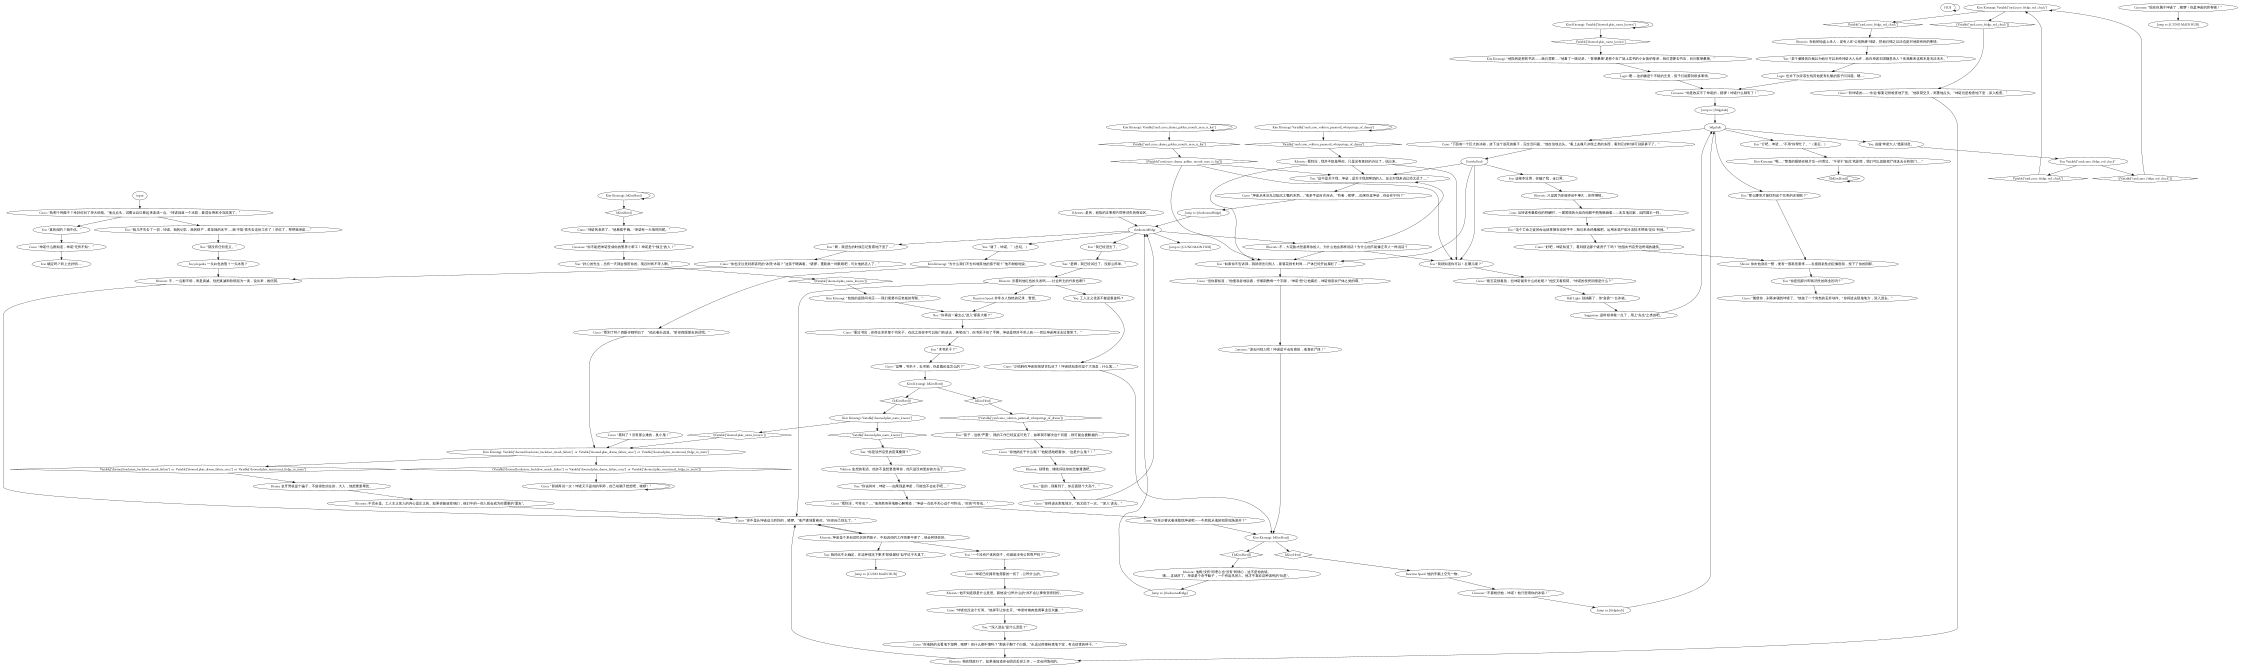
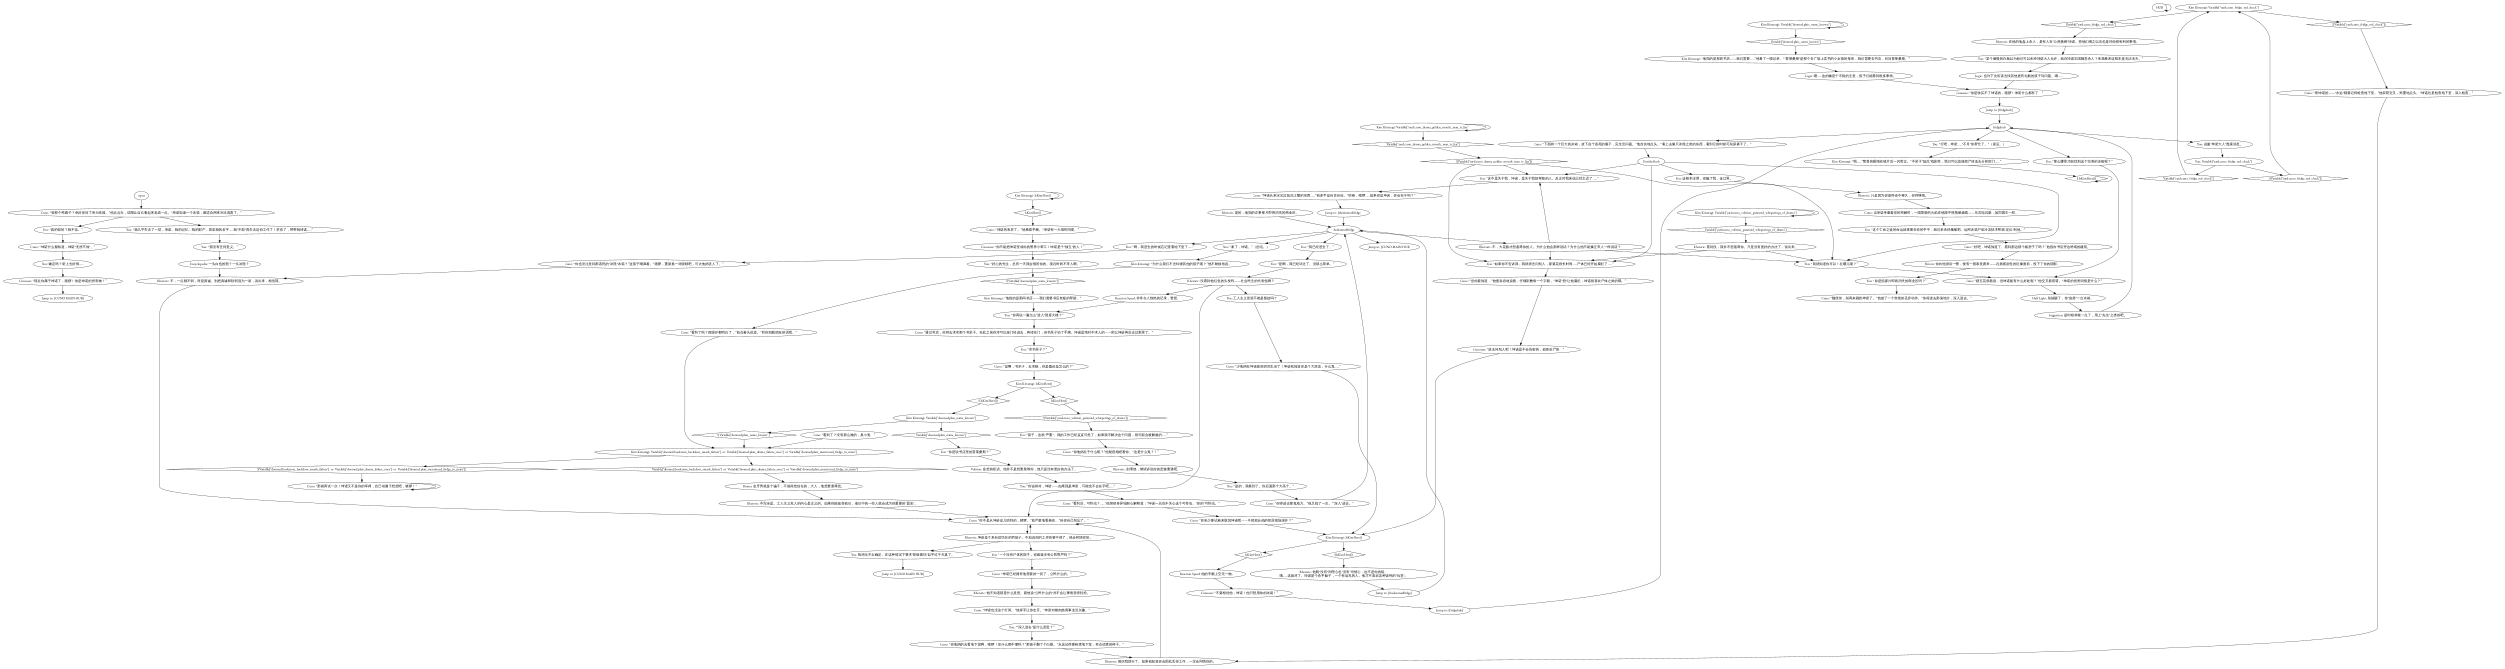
edge "Rhetoric: 看到没，我并不想羞辱你。只是没有更好的办法了，说出来。" -> "You: “这不是关于我，坤诺，是关于我想帮助的人。反正对我来说已经太迟了……”": removed
edge "You: “那么哪里才能找到这个完美的冰箱呢？”" -> "Shivers: 你向他身后一瞥，便有一股寒意袭来——在摇摇欲坠的巨像面前，投下了你的阴影。": now "You: “那么哪里才能找到这个完美的冰箱呢？”" -> "Cuno: “猪五花很着急，但坤诺能有什么好处呢？”他交叉着双臂。“坤诺的投资回报是什么？”"
edge "You: 确定吗？听上去好弱……" -> "Cunoesse: “现在你属于坤诺了，猪猡！你是坤诺的所有物！”": added
